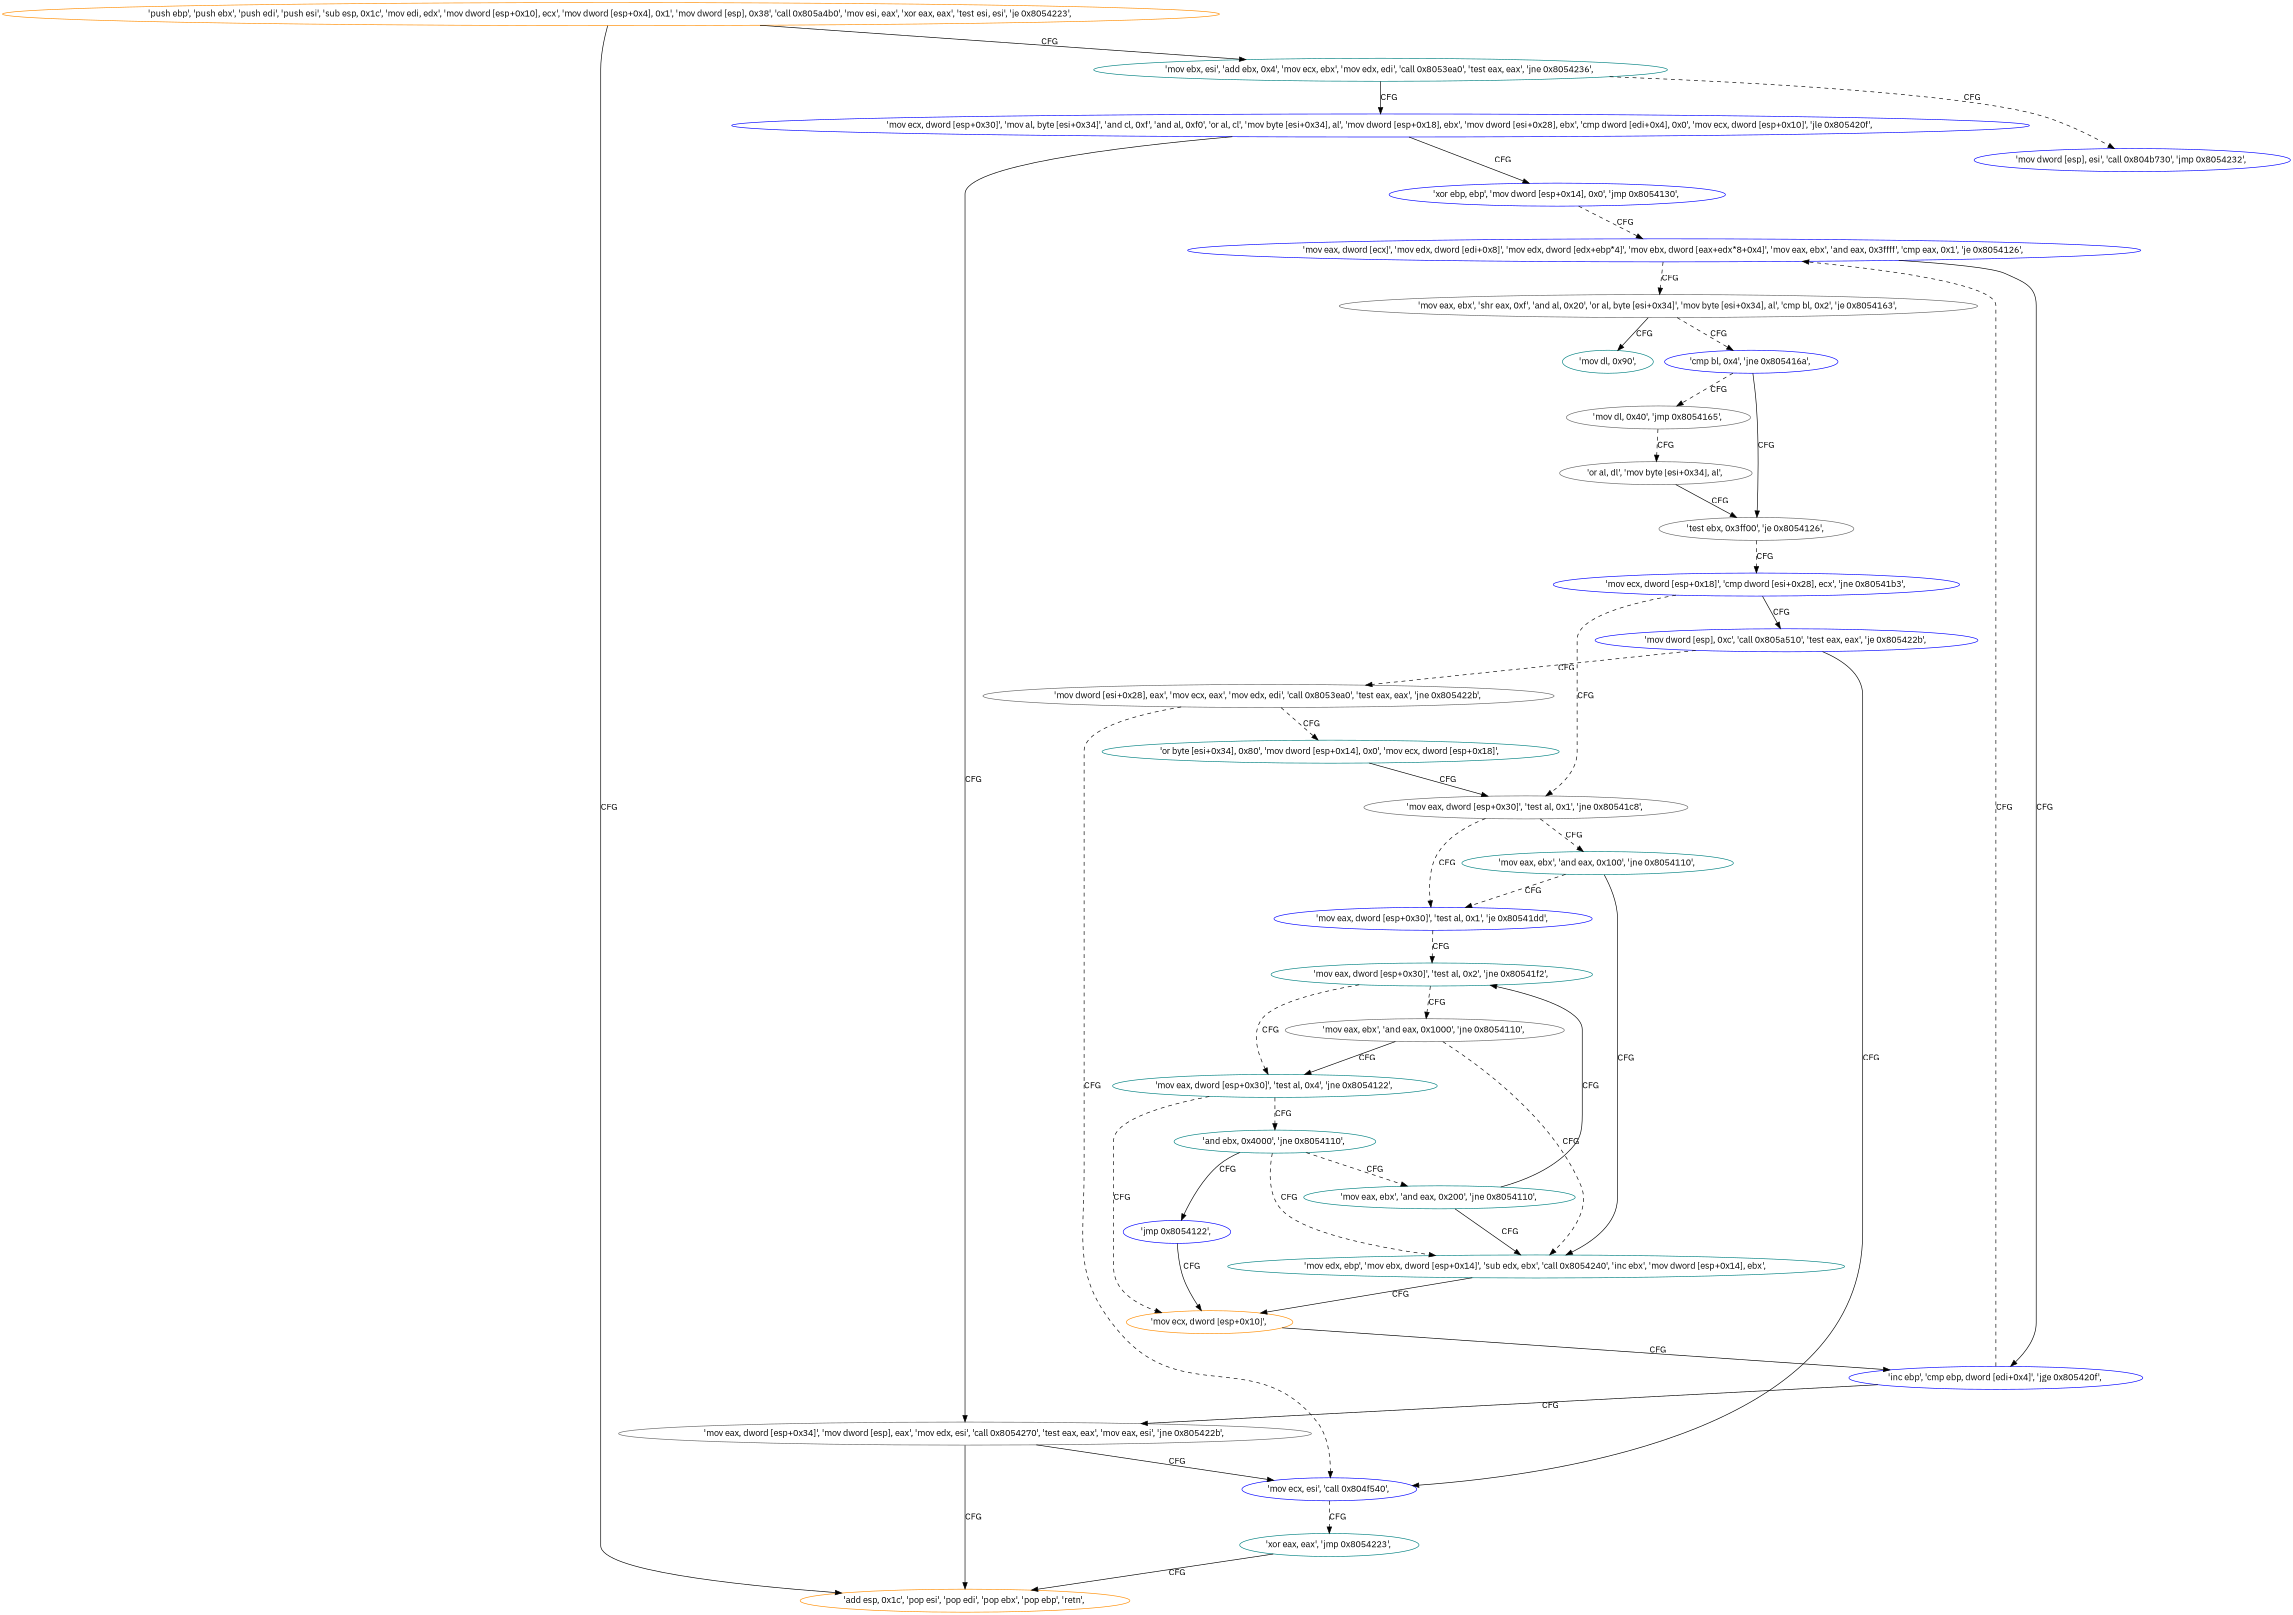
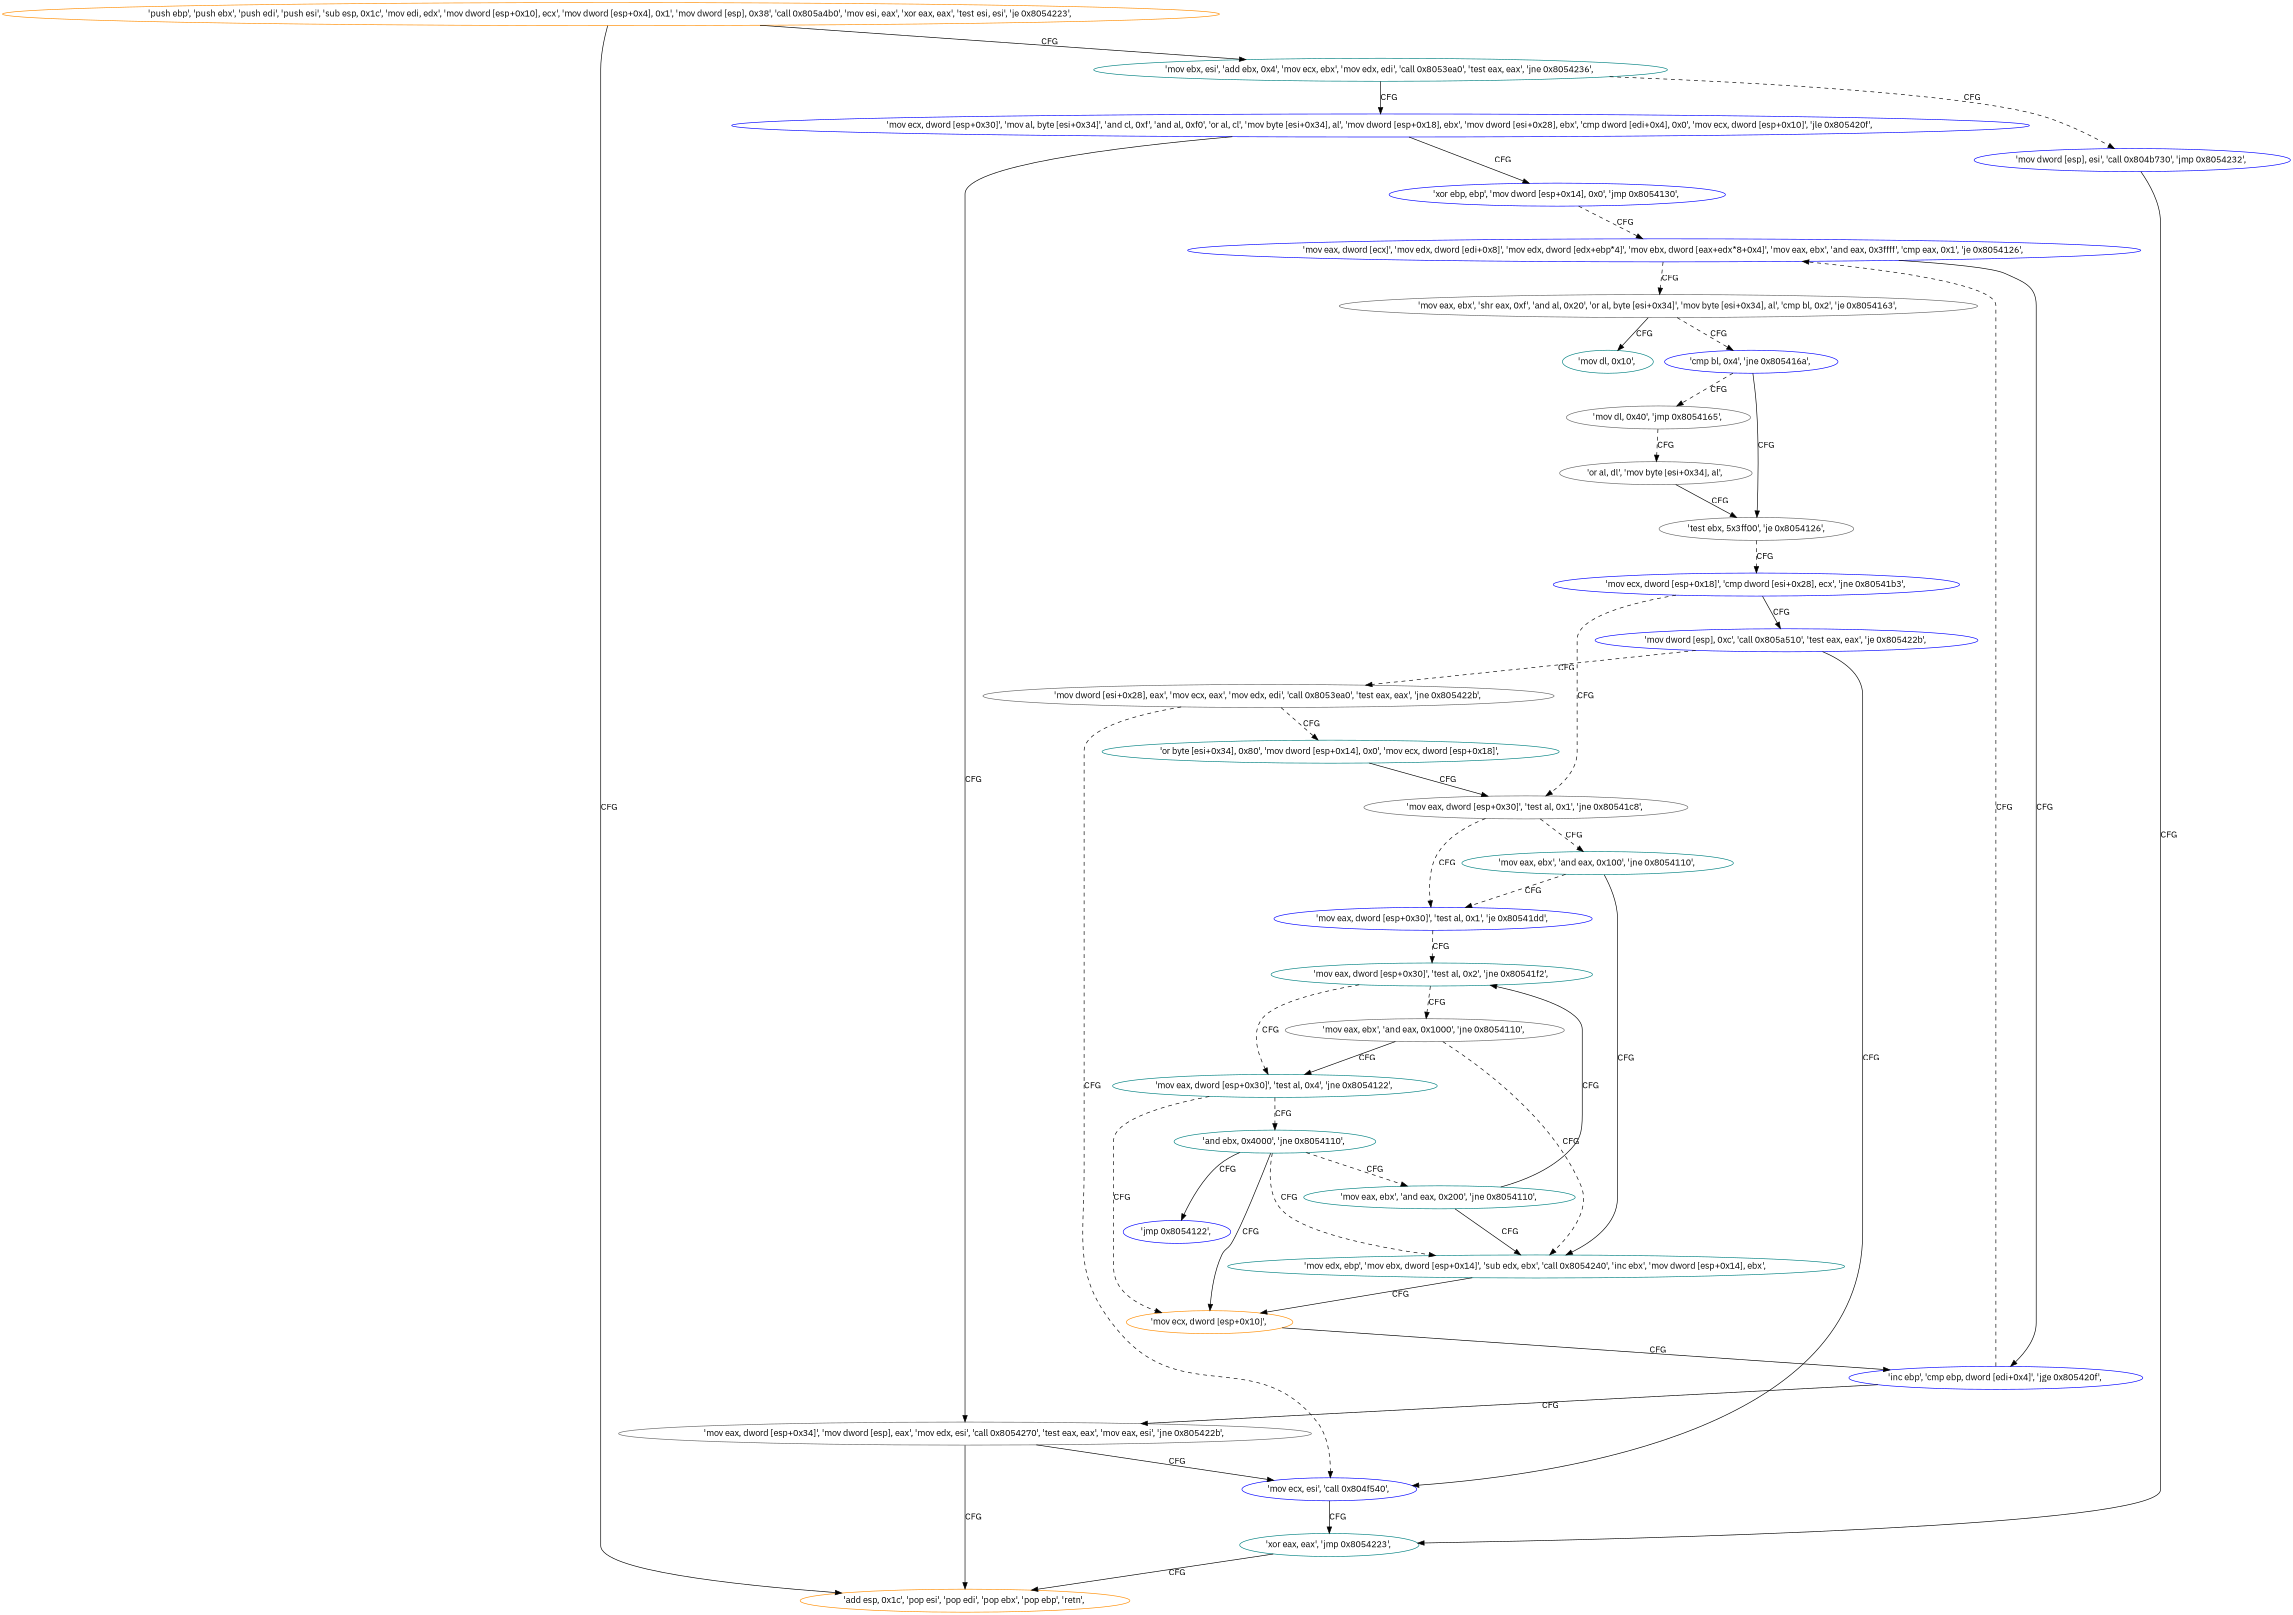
node "'mov dl, 0x90',": label "'mov dl, 0x90'," -> "'mov dl, 0x10',"
node "'test ebx, 0x3ff00', 'je 0x8054126',": label "'test ebx, 0x3ff00', 'je 0x8054126'," -> "'test ebx, 5x3ff00', 'je 0x8054126',"
edge "'mov dword [esp], esi', 'call 0x804b730', 'jmp 0x8054232'," -> "'xor eax, eax', 'jmp 0x8054223',": added, label "CFG"
edge "'jmp 0x8054122'," -> "'mov ecx, dword [esp+0x10]',": now "'and ebx, 0x4000', 'jne 0x8054110'," -> "'mov ecx, dword [esp+0x10]',"
edge "'mov ecx, esi', 'call 0x804f540'," -> "'xor eax, eax', 'jmp 0x8054223',": style dashed -> solid
